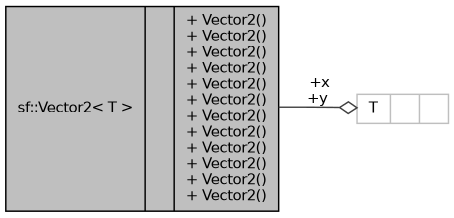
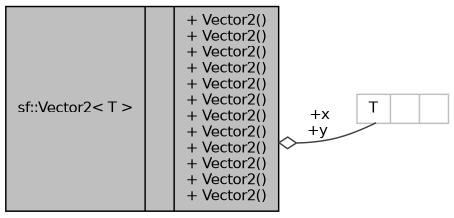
edge "sf::Vector2< T >" -> "T": reversed
